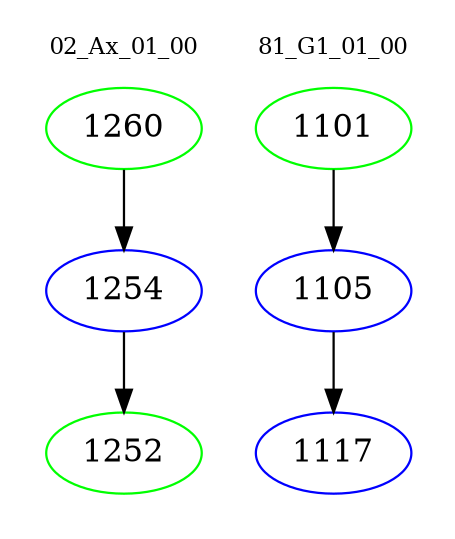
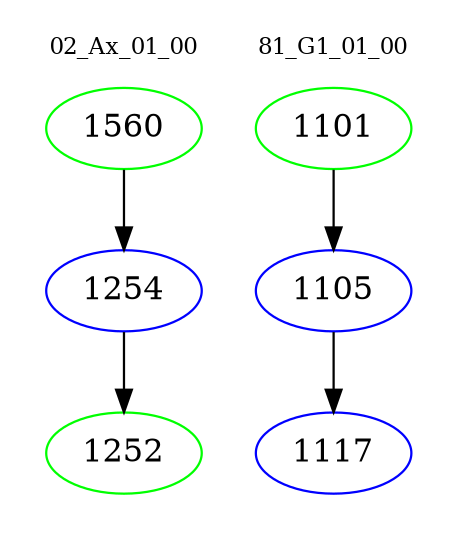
node "1260": label "1260" -> "1560"
